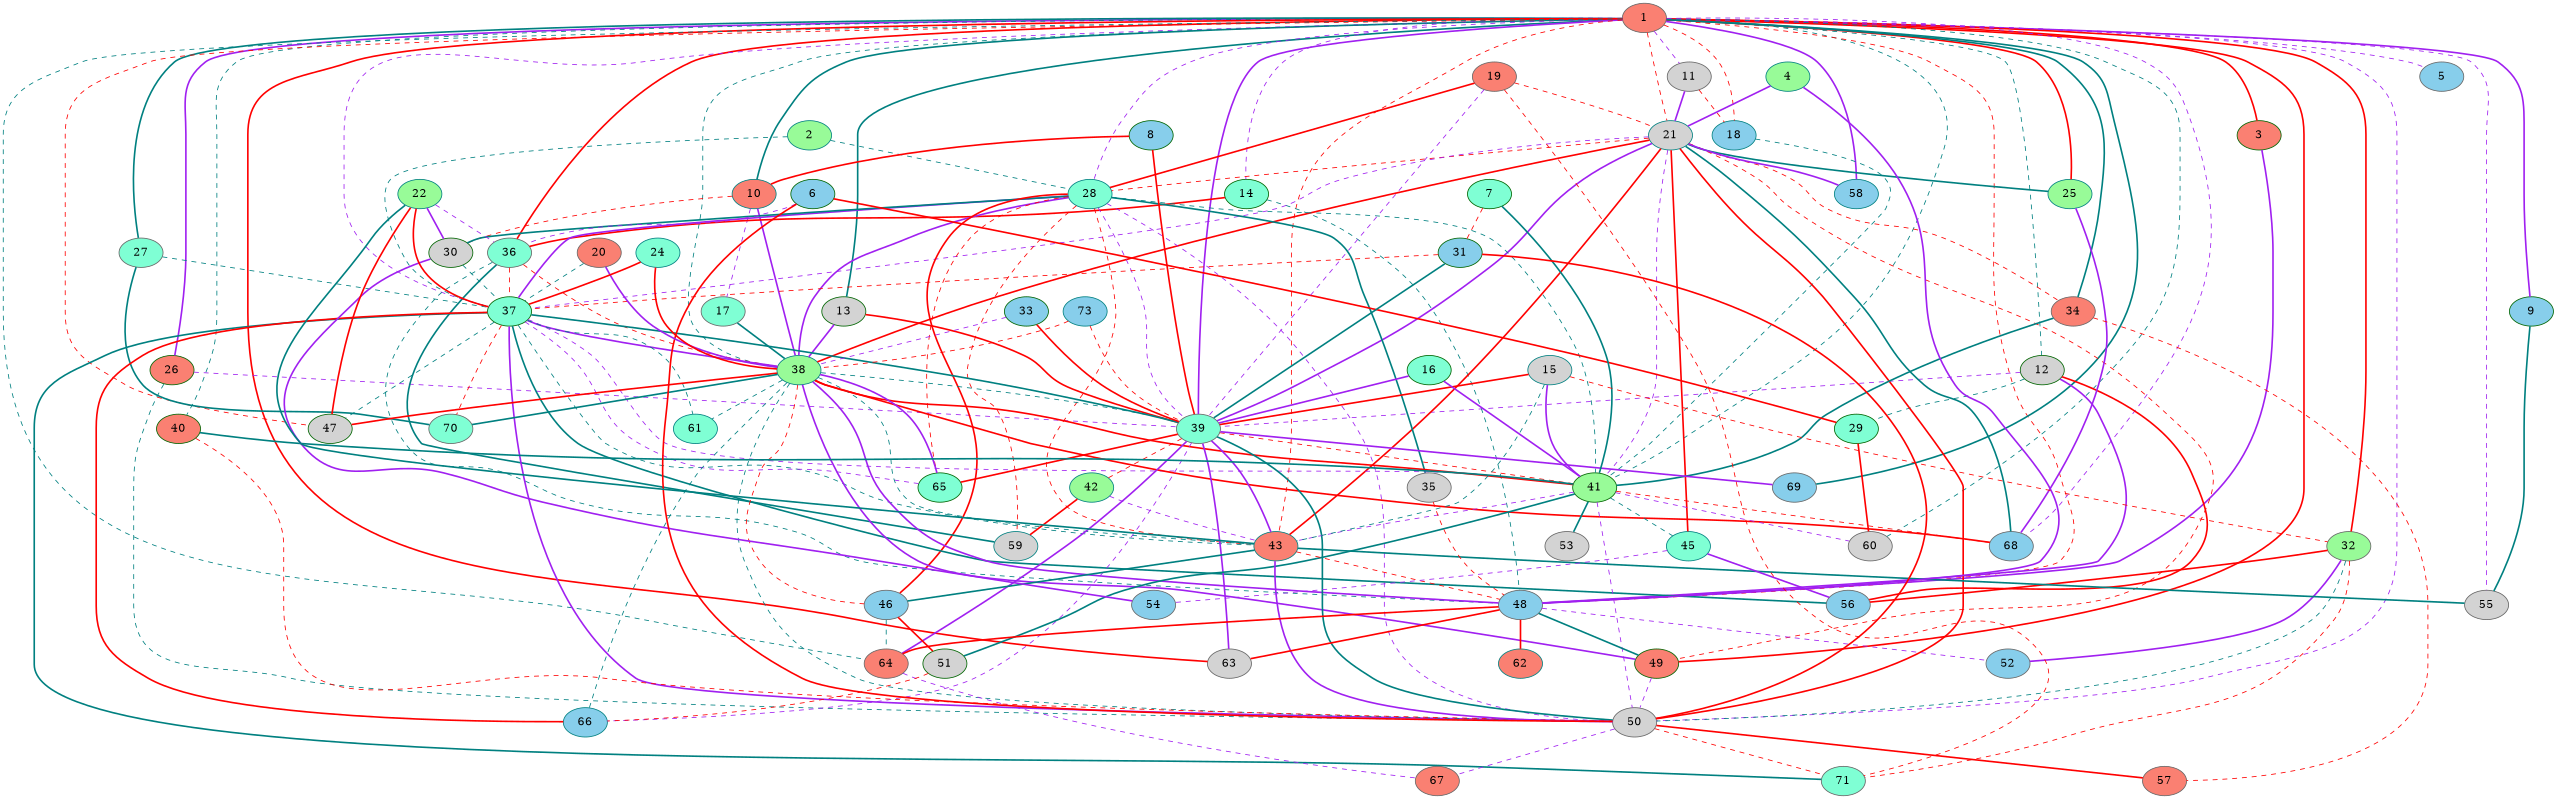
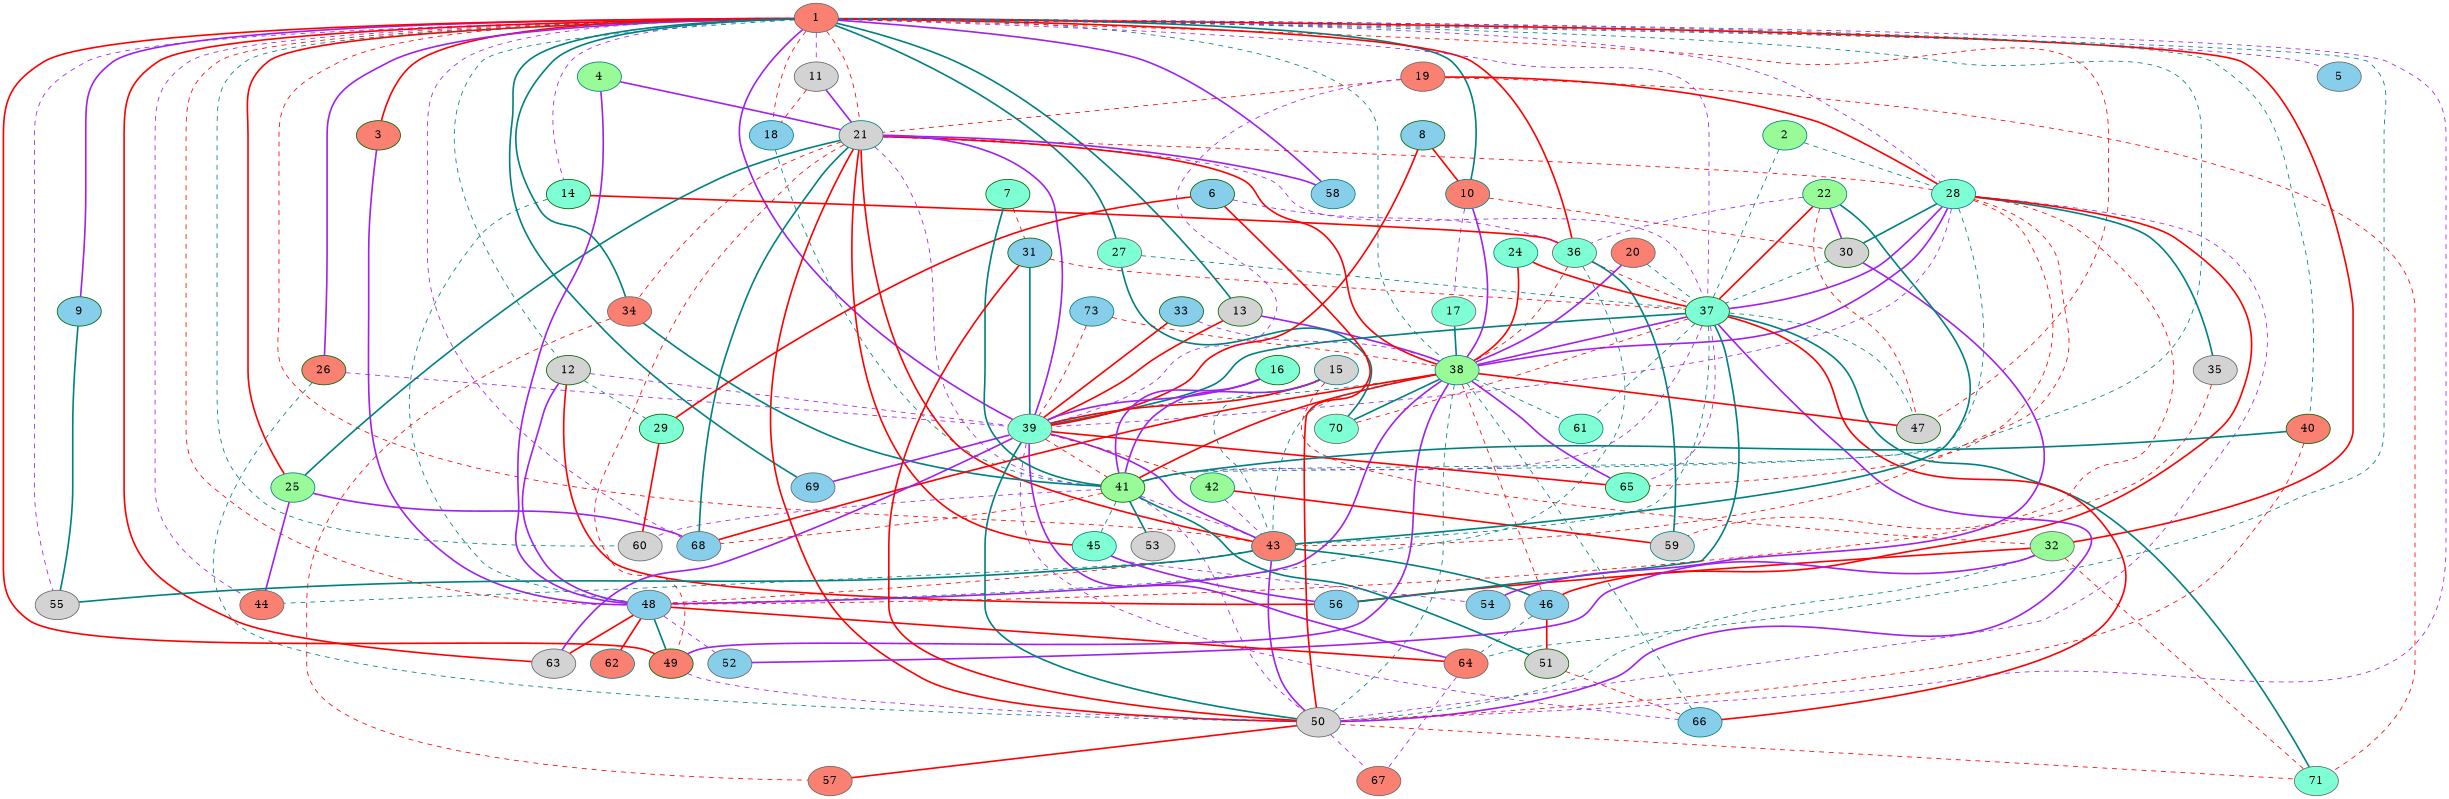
edge "22" -- "47": style bold -> dashed
node "44": added
